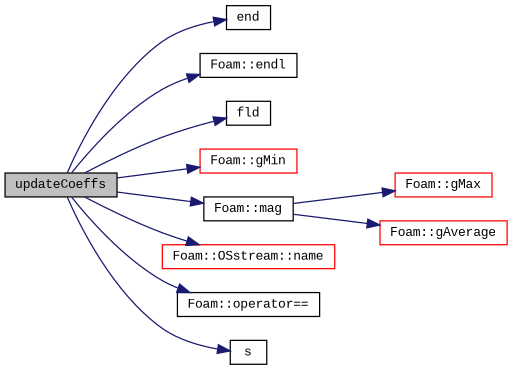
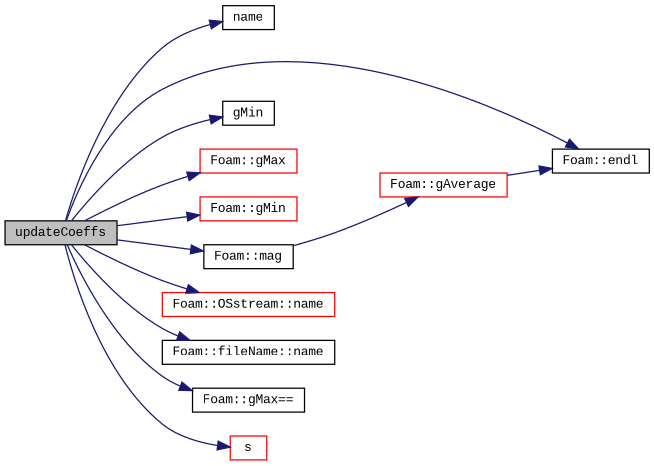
node "end": label "end" -> "name"
node "fld": label "fld" -> "gMin"
edge "Foam::gAverage" -> "Foam::endl": added
edge "Foam::mag" -> "Foam::gMax": now "updateCoeffs" -> "Foam::gMax"
node "Foam::operator==": label "Foam::operator==" -> "Foam::gMax=="
node "s": color black -> red
node "Foam::fileName::name": added
